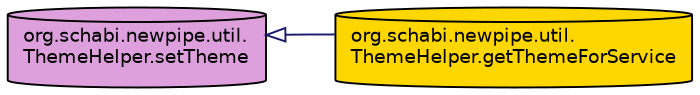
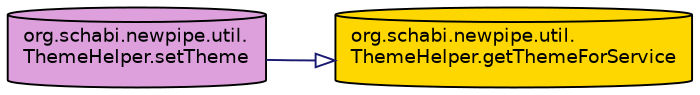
edge "org.schabi.newpipe.util. ThemeHelper.getThemeForService" -> "org.schabi.newpipe.util. ThemeHelper.setTheme": reversed
